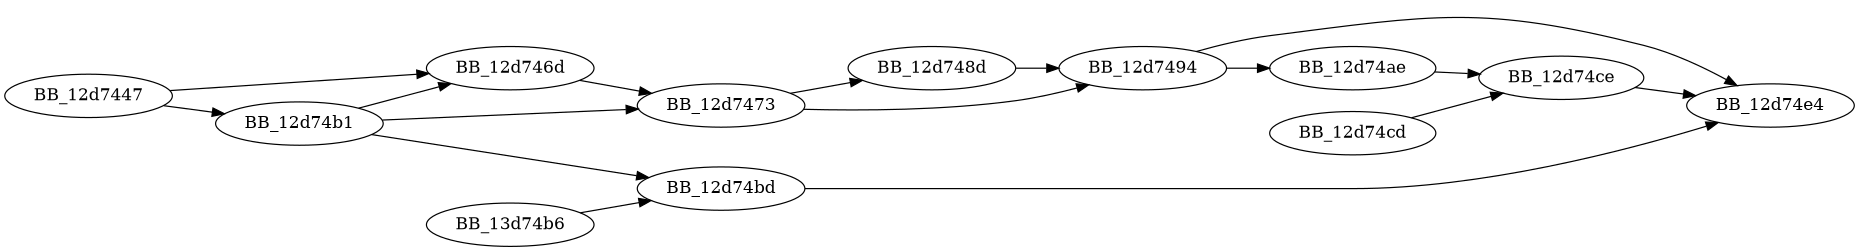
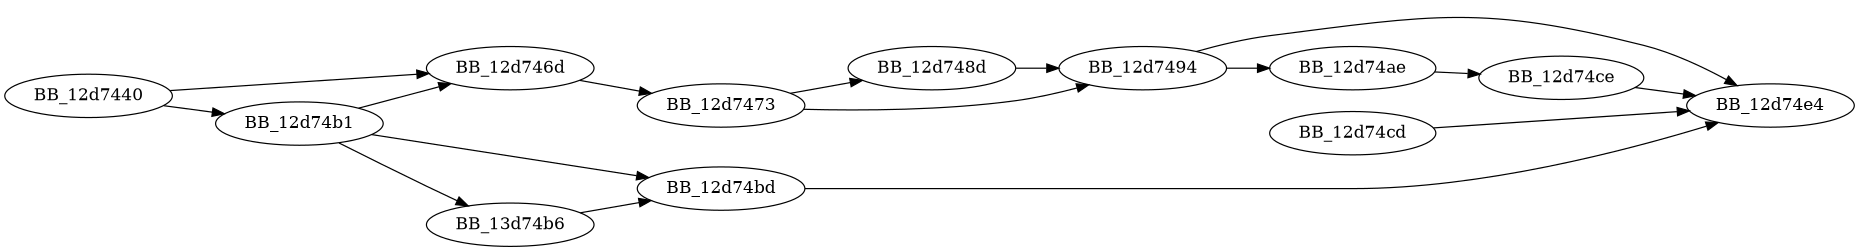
node "BB_12d7447": label "BB_12d7447" -> "BB_12d7440"
edge "BB_12d74cd" -> "BB_12d74ce": now "BB_12d74cd" -> "BB_12d74e4"
edge "BB_12d74b1" -> "BB_12d7473": now "BB_12d74b1" -> "BB_13d74b6"
